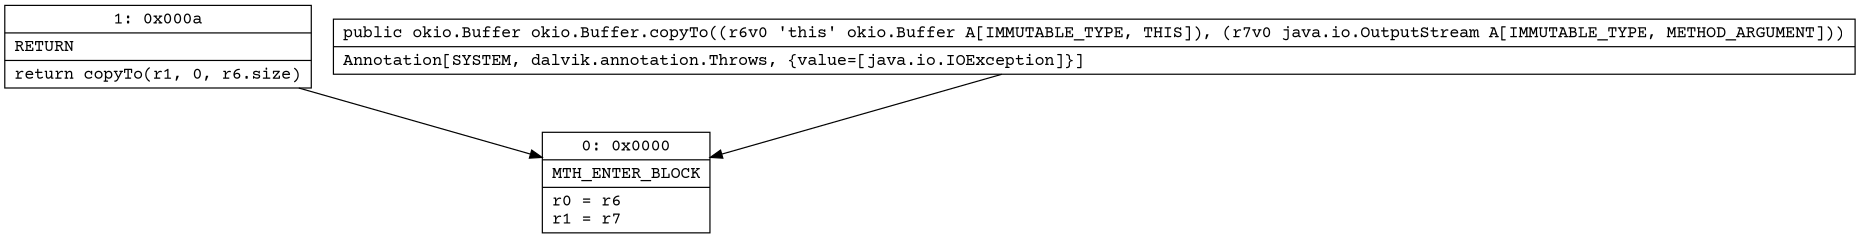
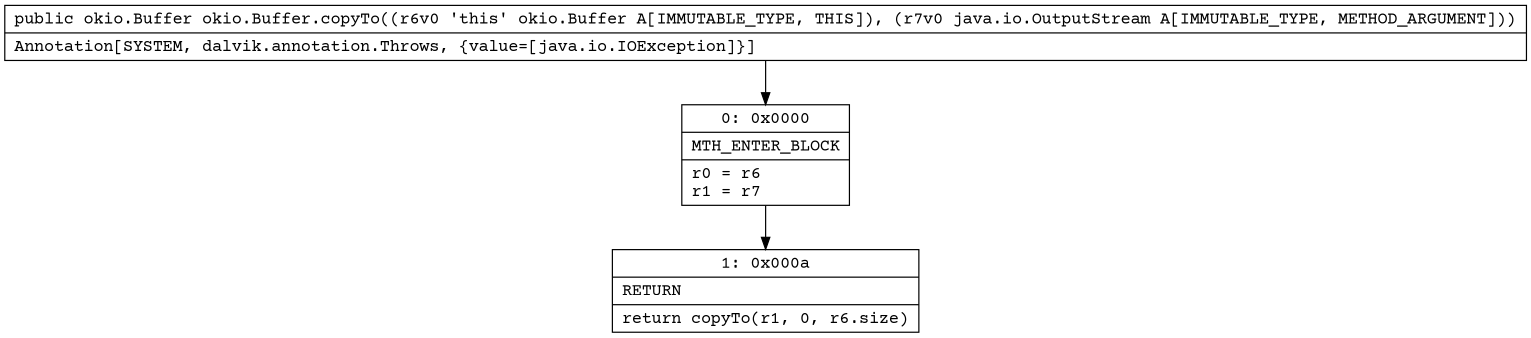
edge "1: 0x000a" -> "0: 0x0000": reversed
